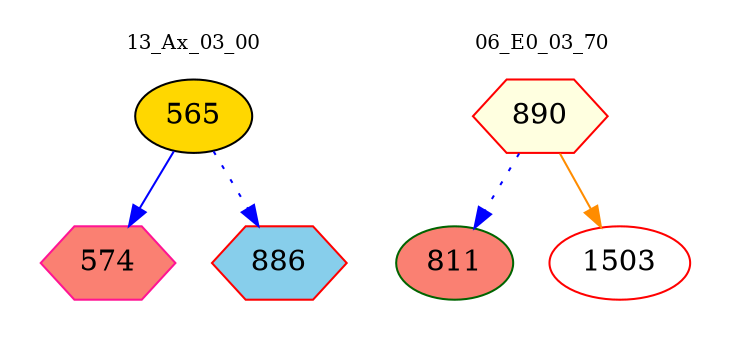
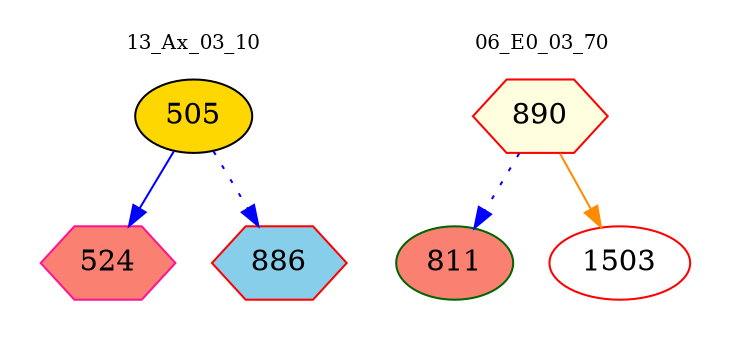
cluster "13_Ax_03_00": label "13_Ax_03_00" -> "13_Ax_03_10"
node "565": label "565" -> "505"
node "574": label "574" -> "524"
